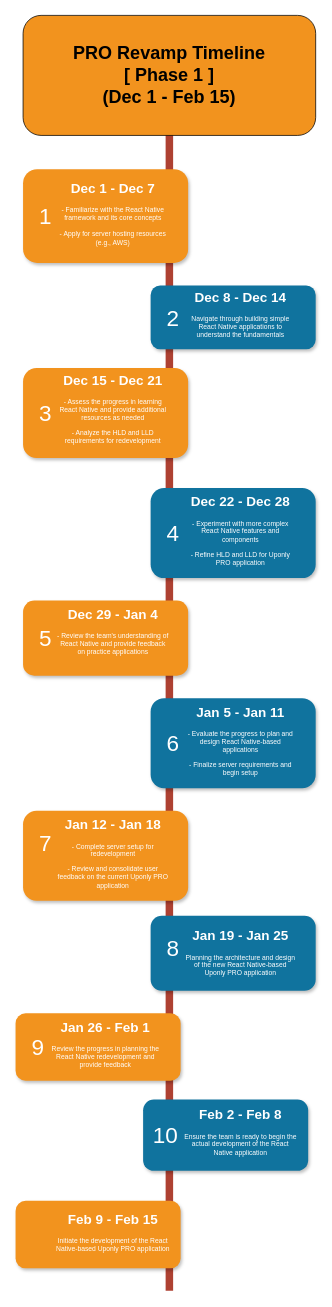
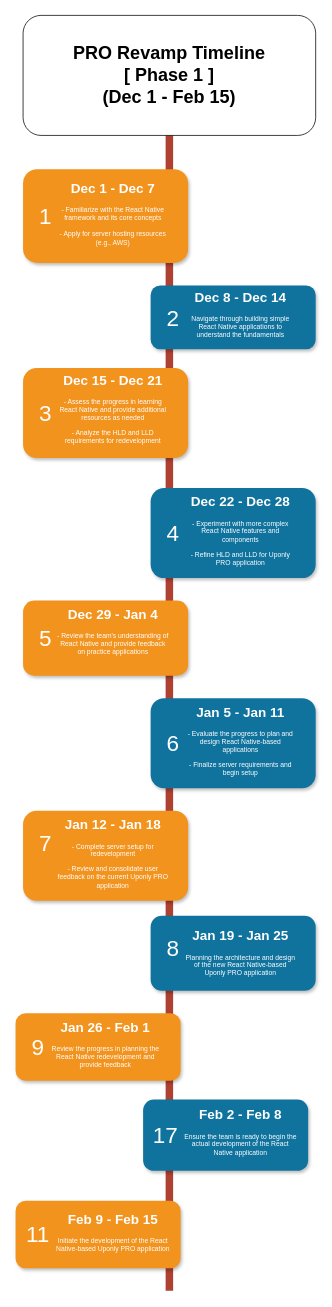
node "PRO Revamp Timeline [ Phase 1 ] (Dec 1 - Feb 15)": fillcolor #f2931e -> #ffffff
node "10": label "10" -> "17"
node "11": added
